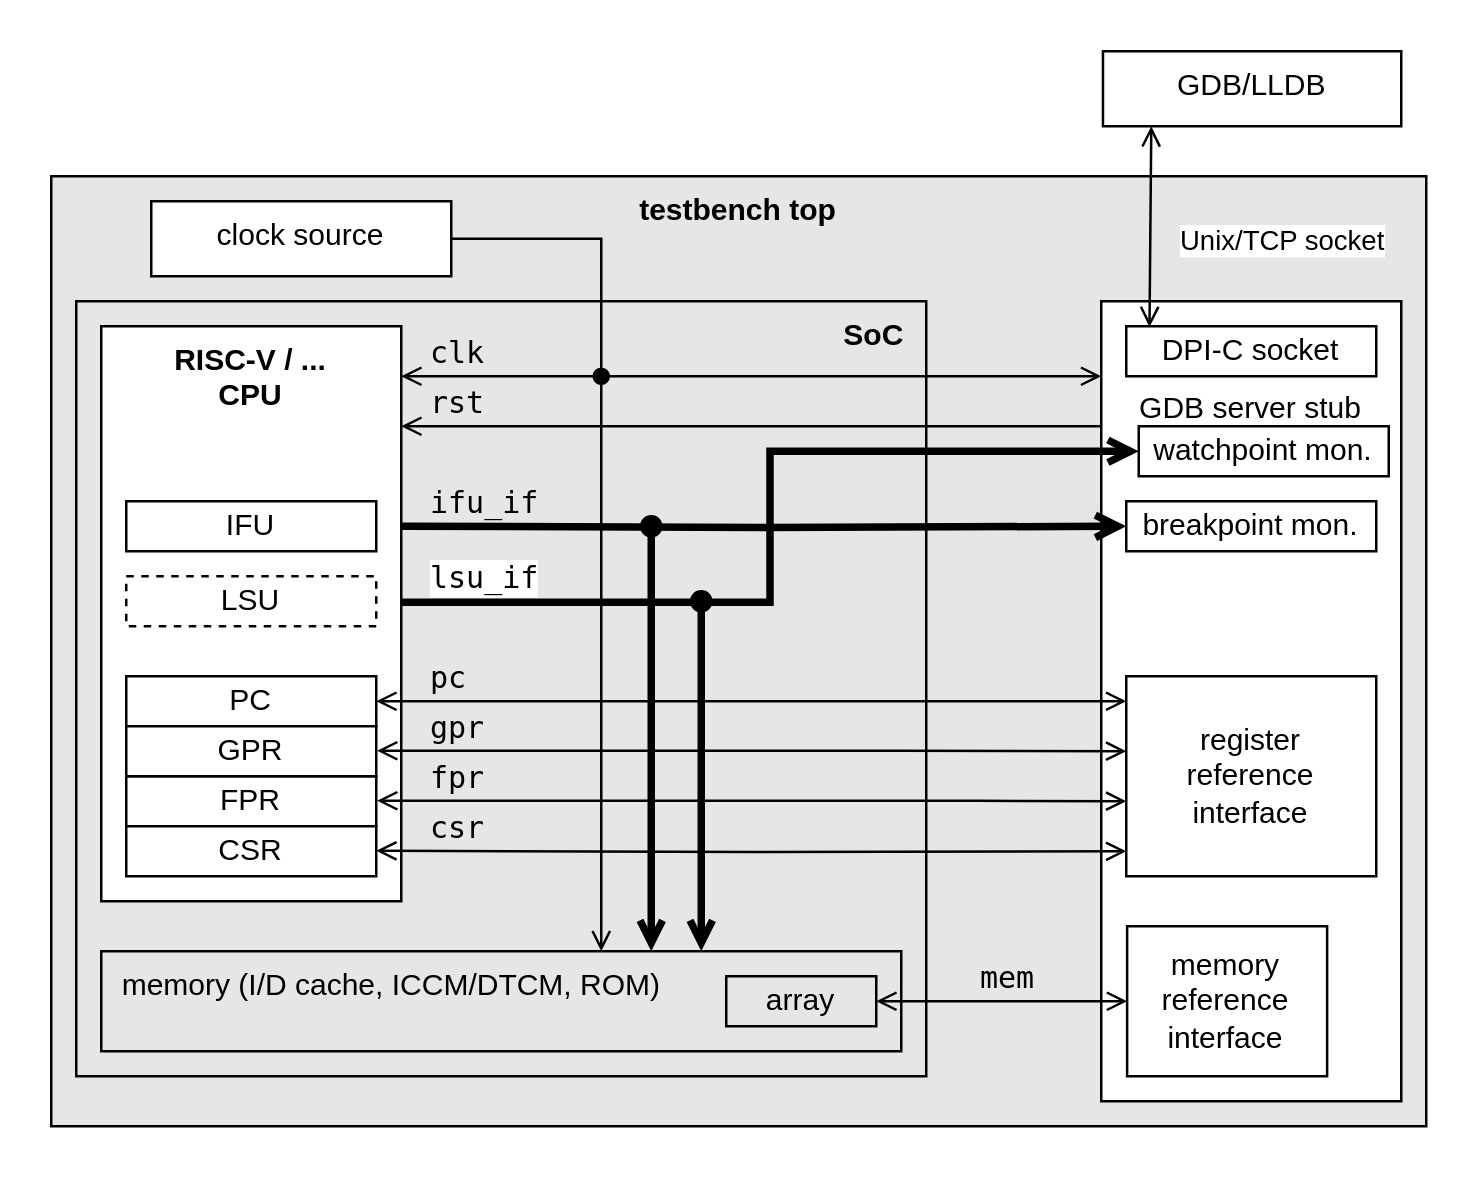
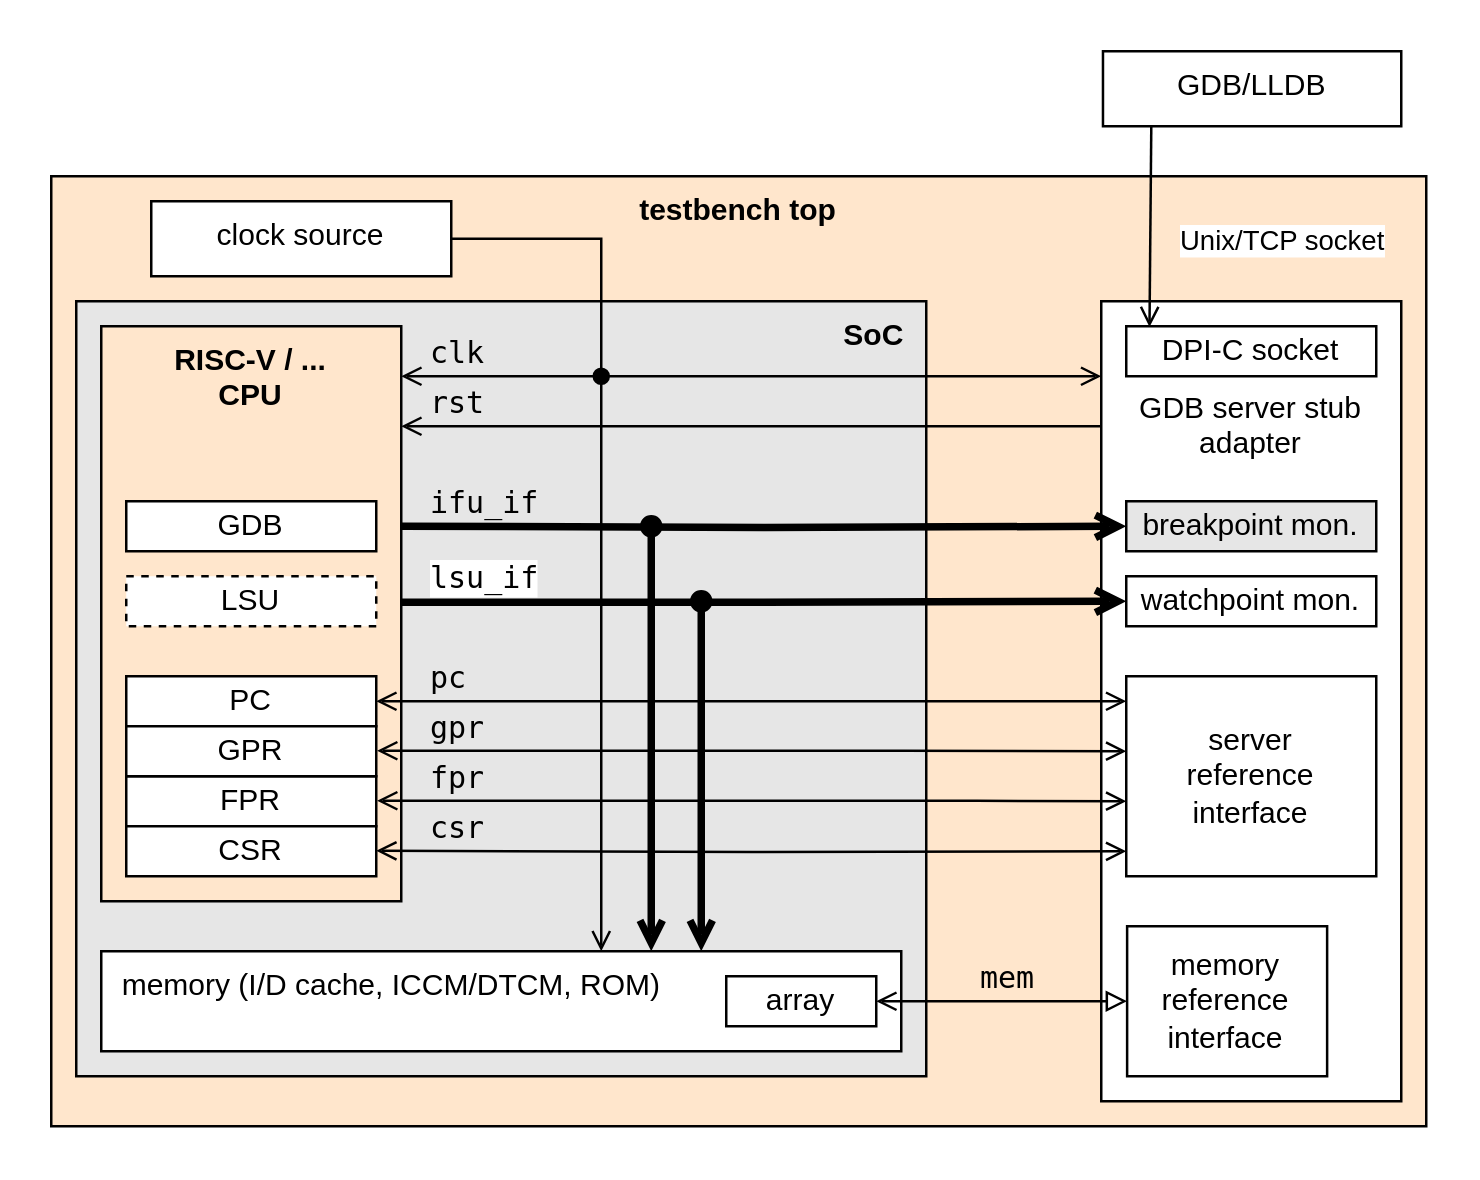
edge "GDB/LLDB" -- "DPI-C socket": arrowhead open -> none
node "testbench top": fillcolor #e6e6e6 -> #ffe6cc
node "RISC-V / ... CPU": fillcolor #ffffff -> #ffe6cc
node "watchpoint mon.": moved (1264, 451) -> (1251, 601)
node "IFU": label "IFU" -> "GDB"
node "breakpoint mon.": fillcolor #ffffff -> #e6e6e6
node "register reference interface": label "register reference interface" -> "server reference interface"
node "memory (I/D cache, ICCM/DTCM, ROM)": fillcolor #e6e6e6 -> #ffffff
node "array": fillcolor #e6e6e6 -> #ffffff
edge "array" -- "memory reference interface": arrowhead open -> block
